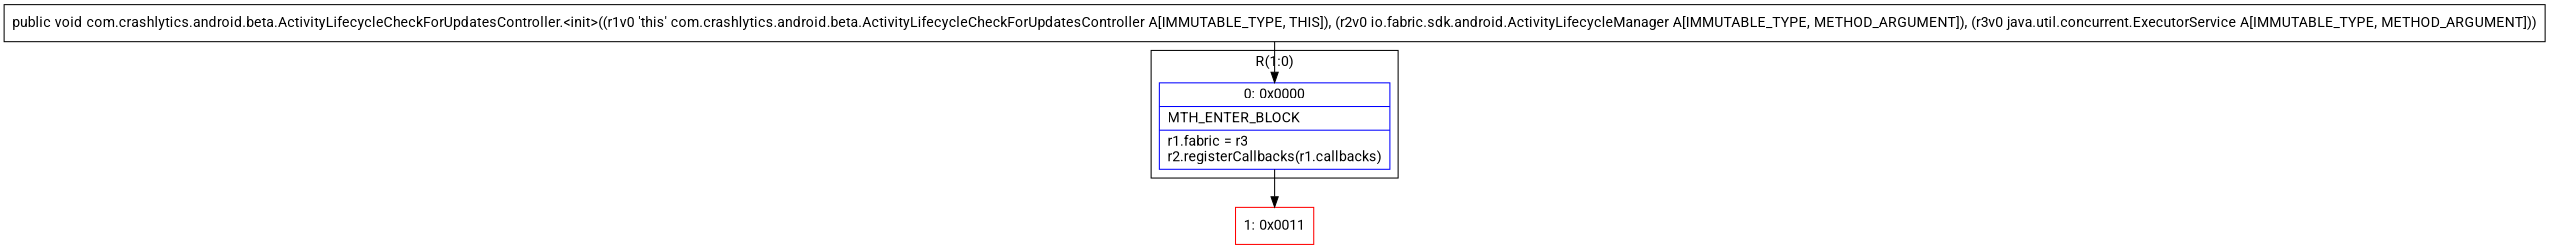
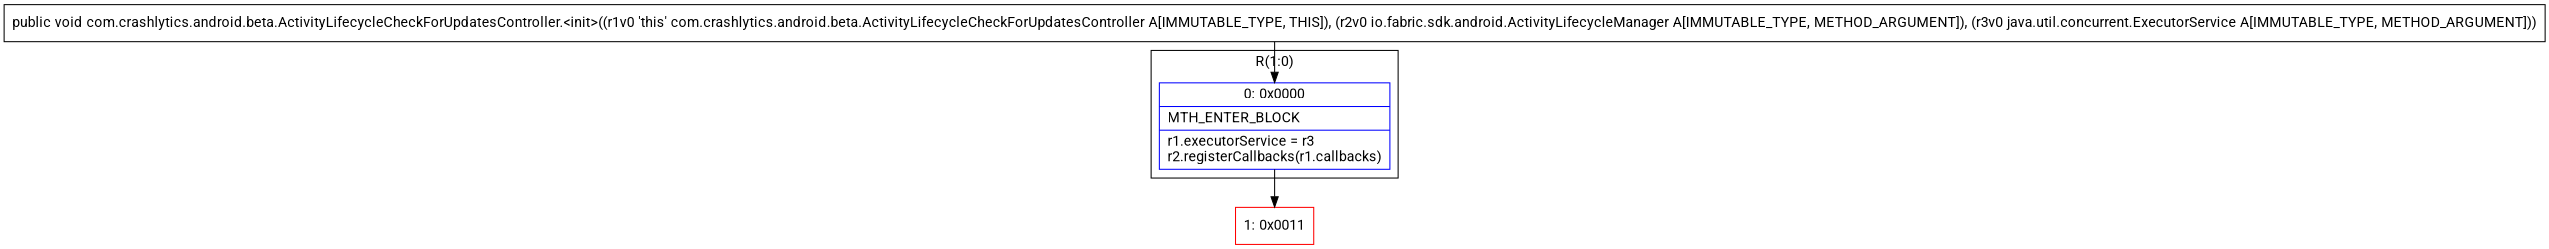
node "0: 0x0000": text "r1.fabric = r3" -> "r1.executorService = r3"
